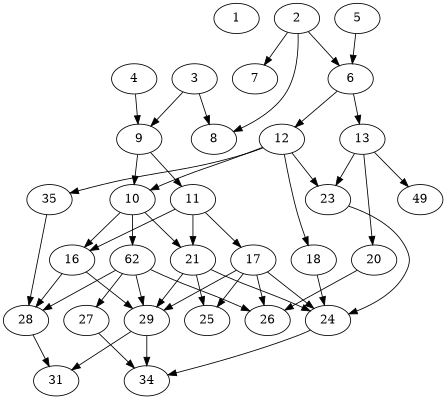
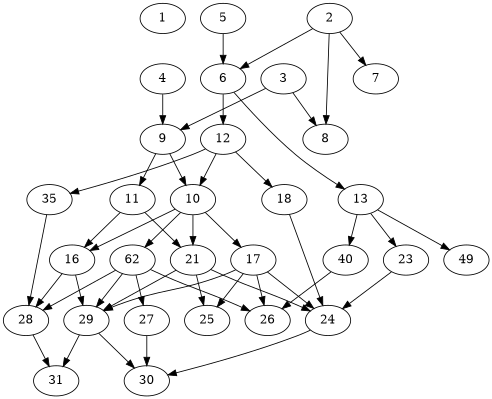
edge "12" -> "23": removed
edge "11" -> "17": now "10" -> "17"
node "20": label "20" -> "40"
node "34": label "34" -> "30"
